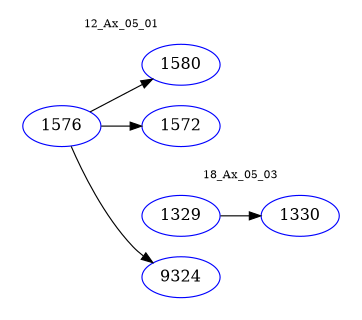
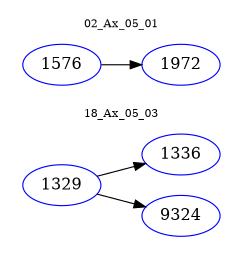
cluster "12_Ax_05_01": label "12_Ax_05_01" -> "02_Ax_05_01"
node "1580": removed
node "1572": label "1572" -> "1972"
edge "1576" -> "9324": now "1329" -> "9324"
node "1330": label "1330" -> "1336"
